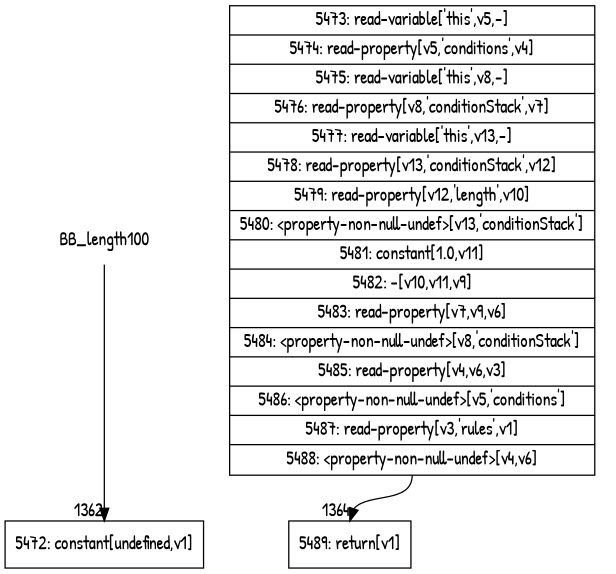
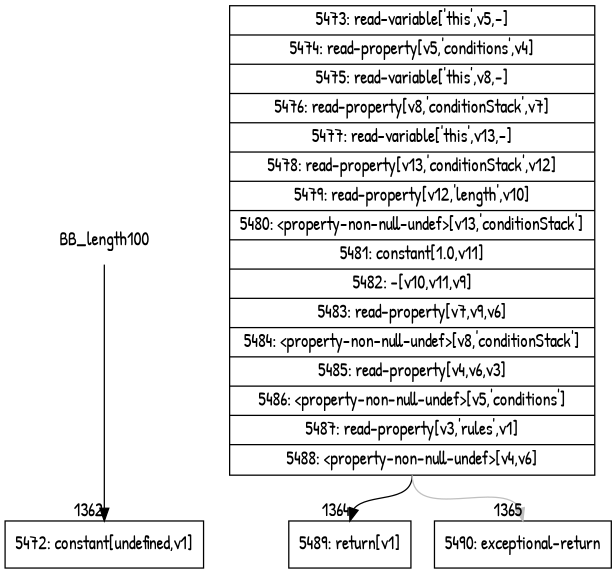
node "5490: exceptional-return": added
